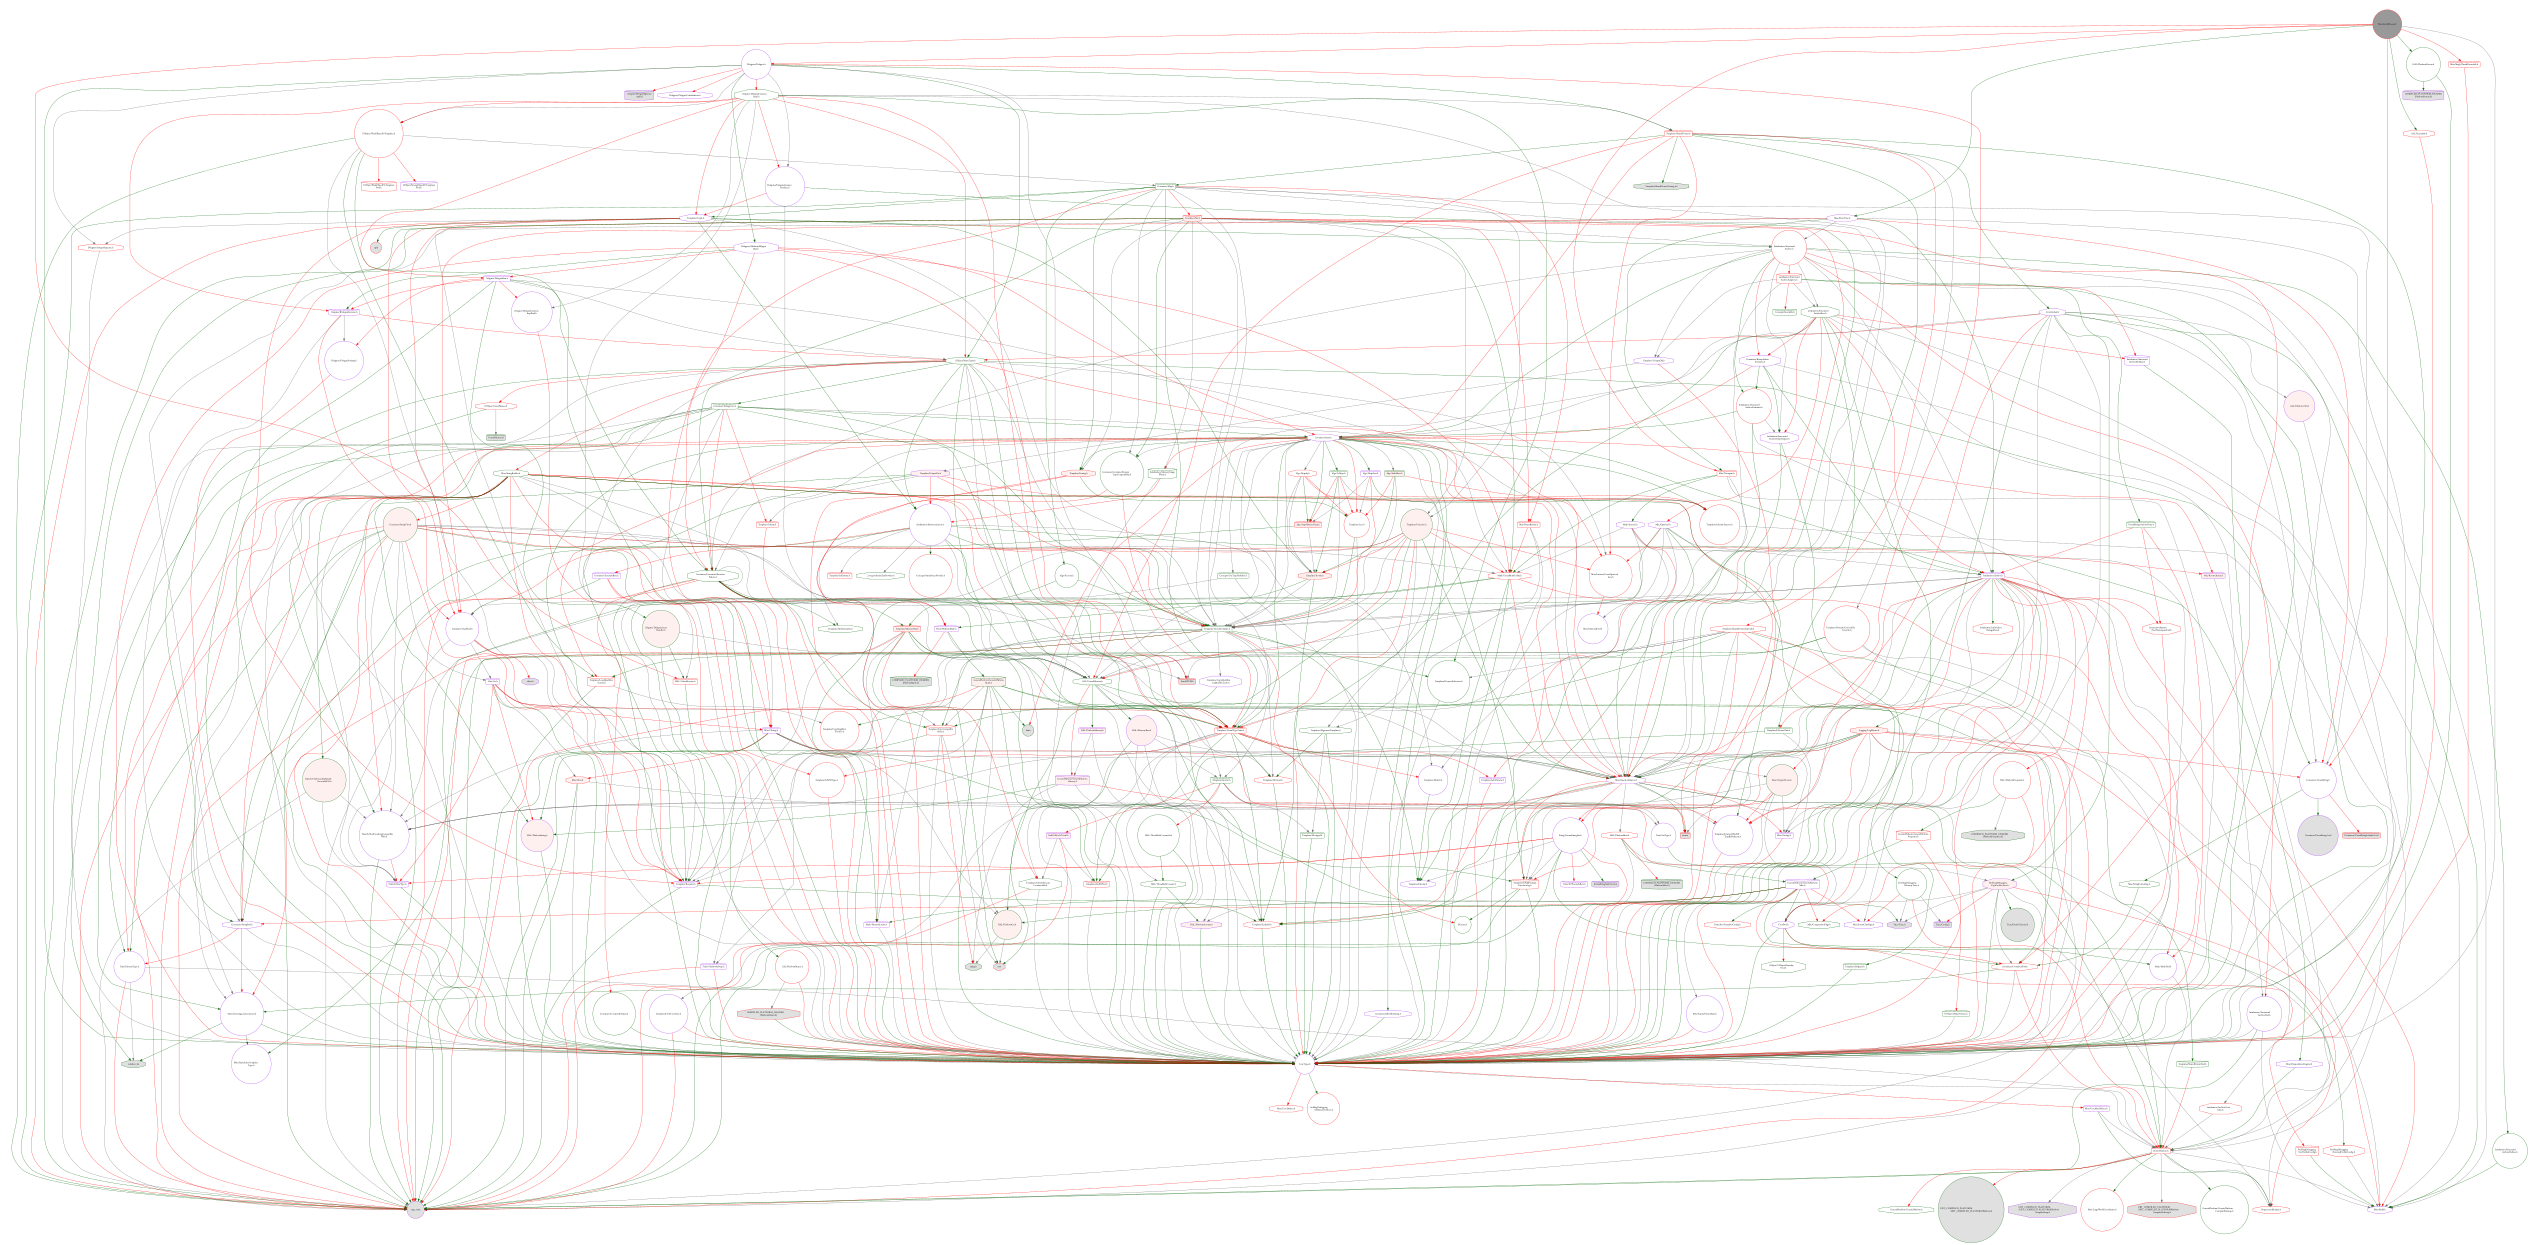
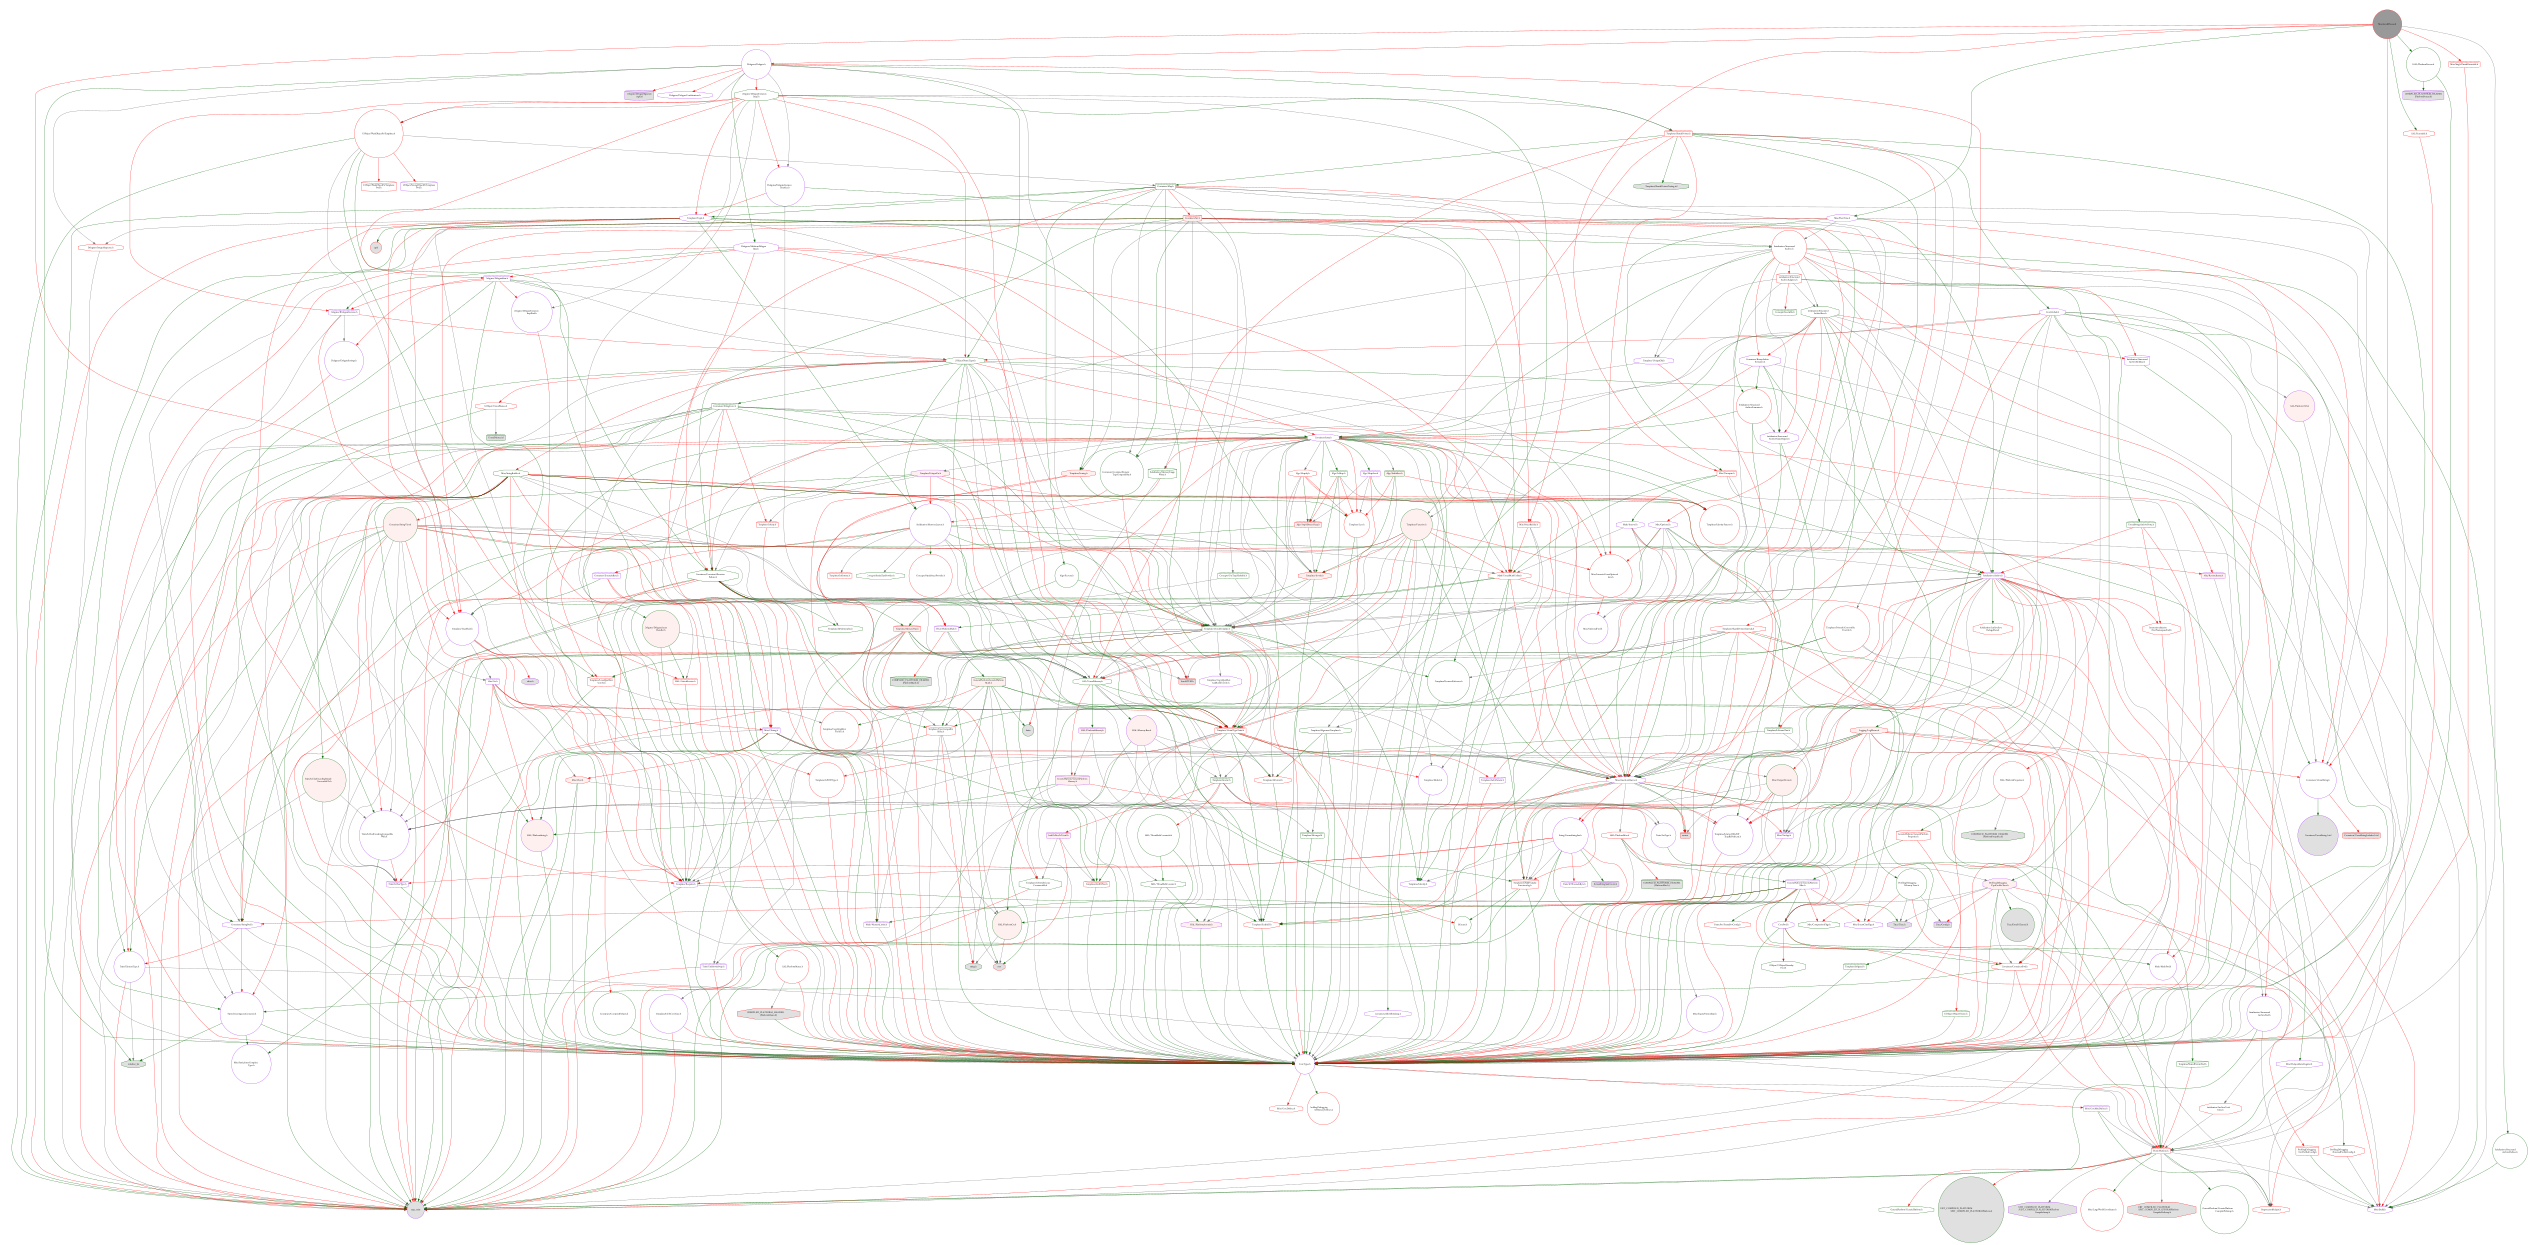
node "Misc/StringFormatArg.h": removed
